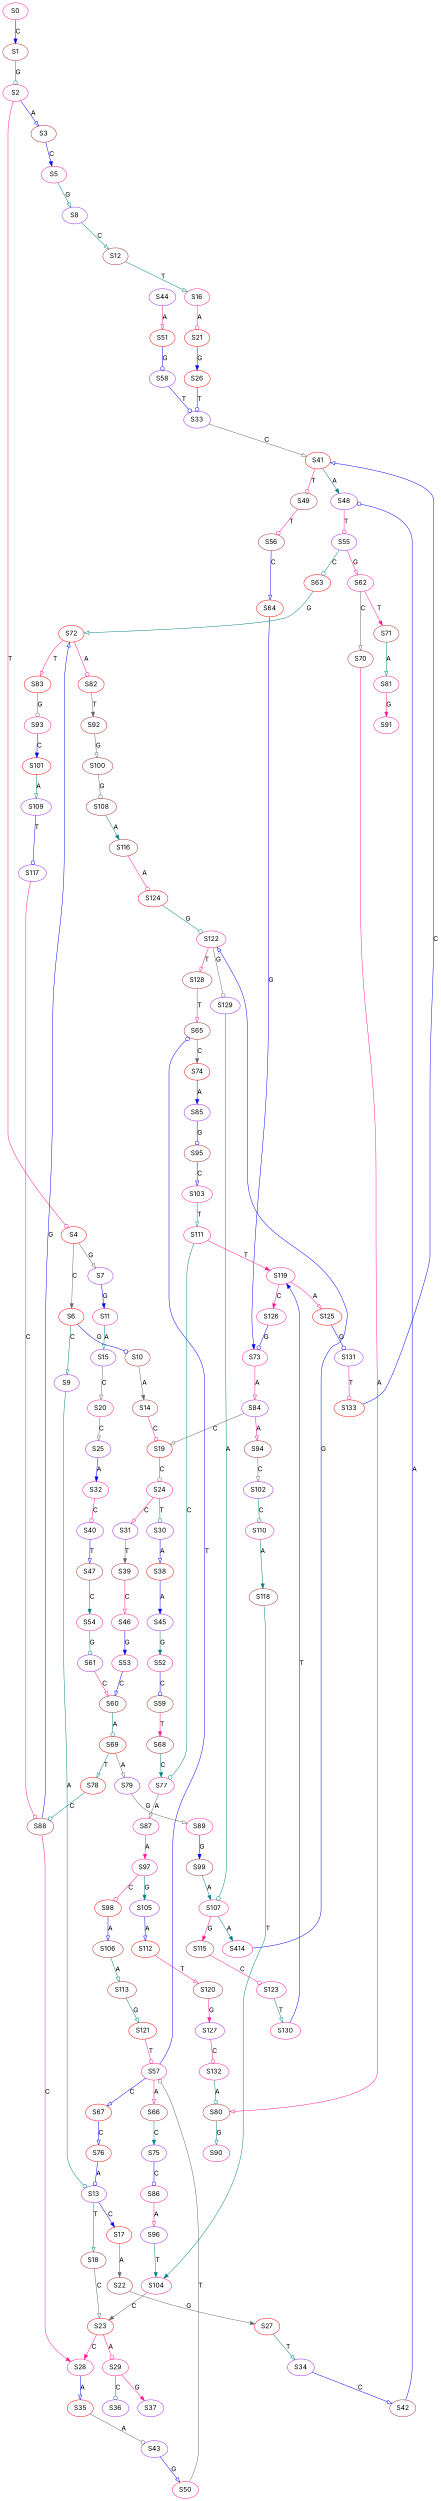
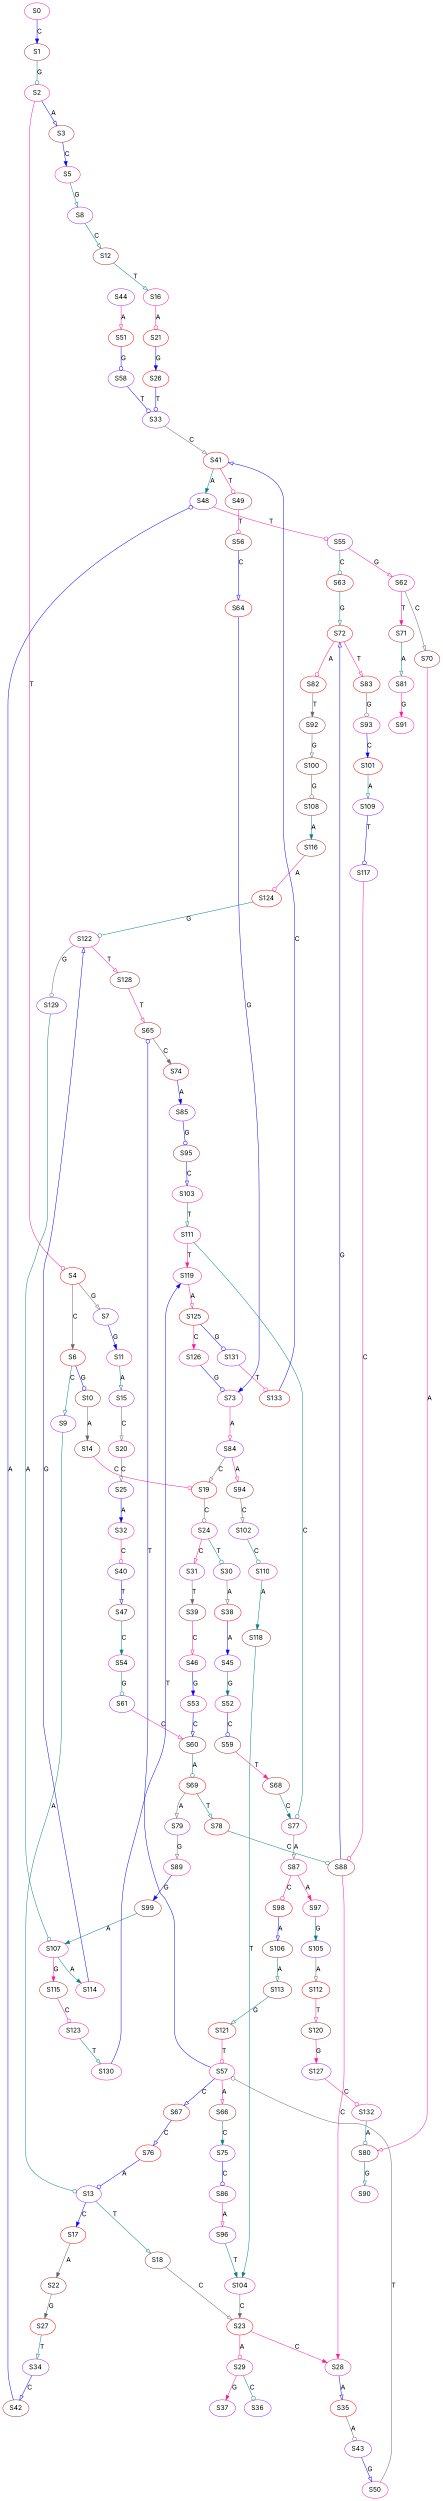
edge "S119" -> "S126": now "S125" -> "S126"
edge "S30" -> "S38": color blue -> gray40
edge "S97" -> "S98": now "S87" -> "S98"
edge "S105" -> "S112": color blue -> gray40
node "S414": label "S414" -> "S114"
